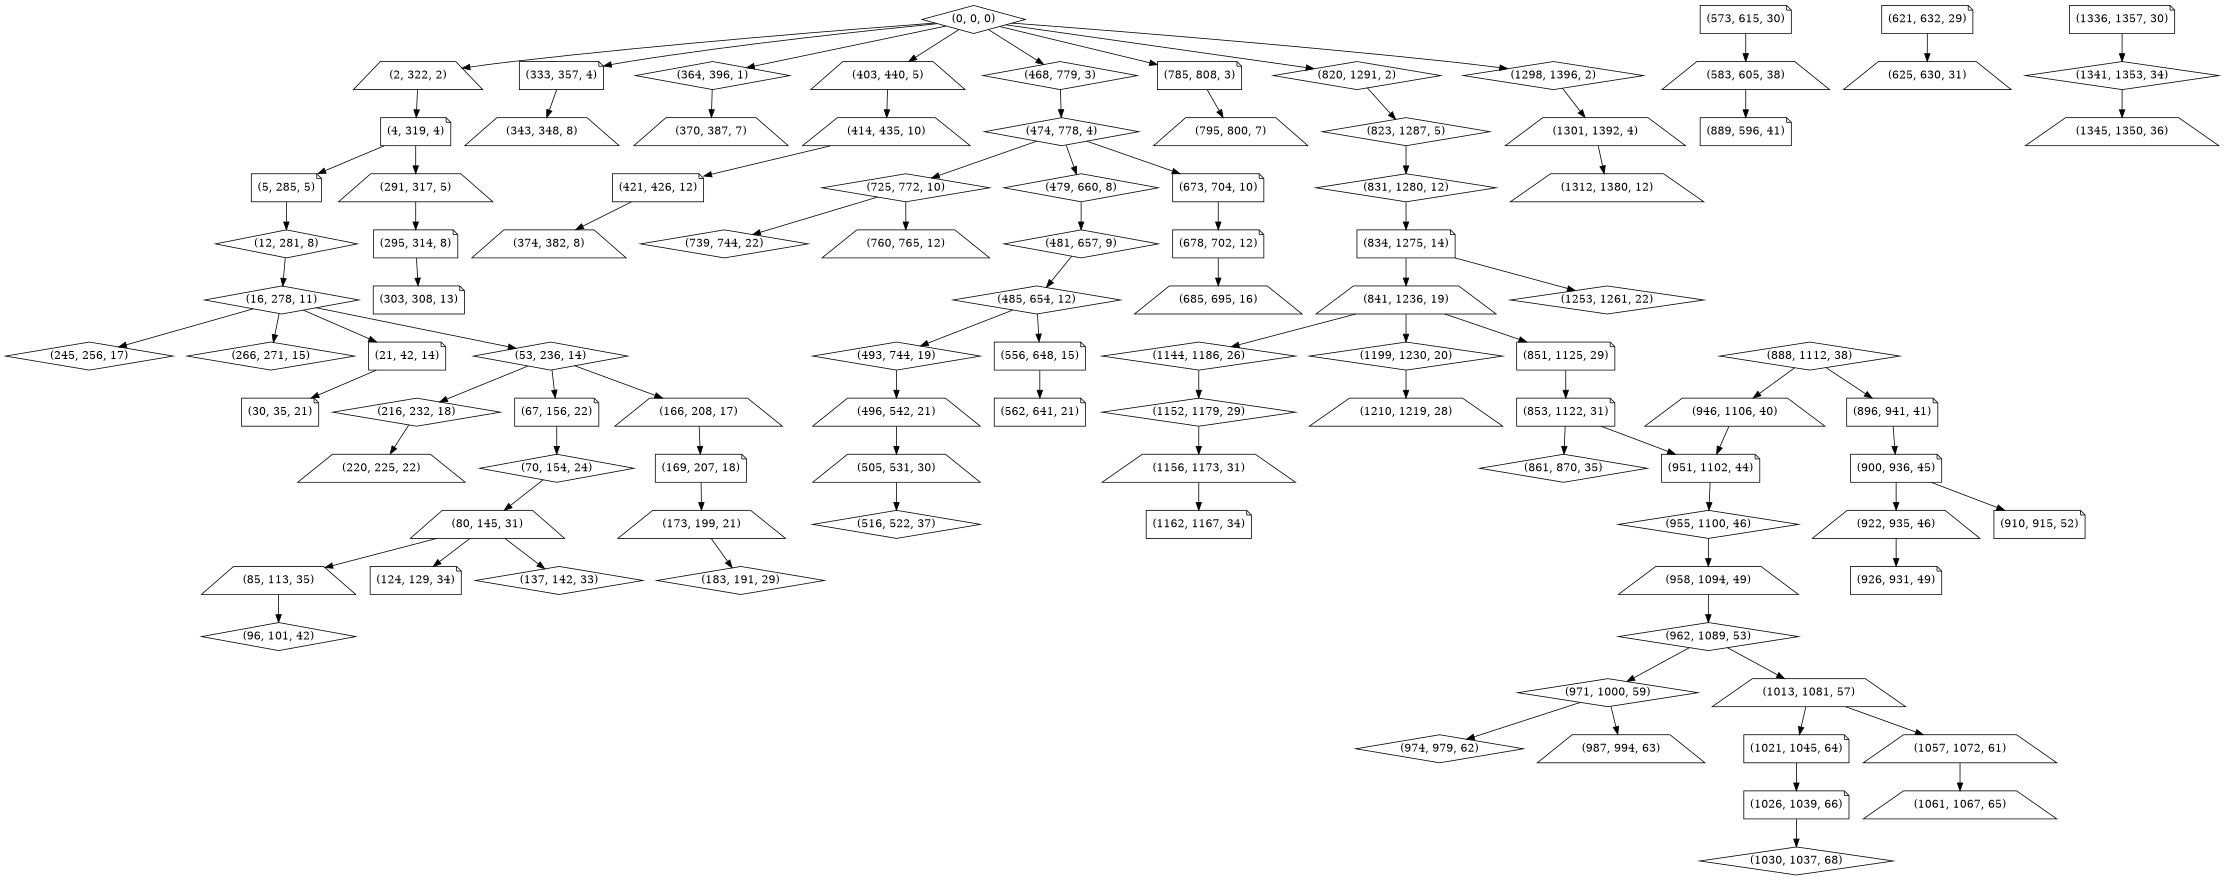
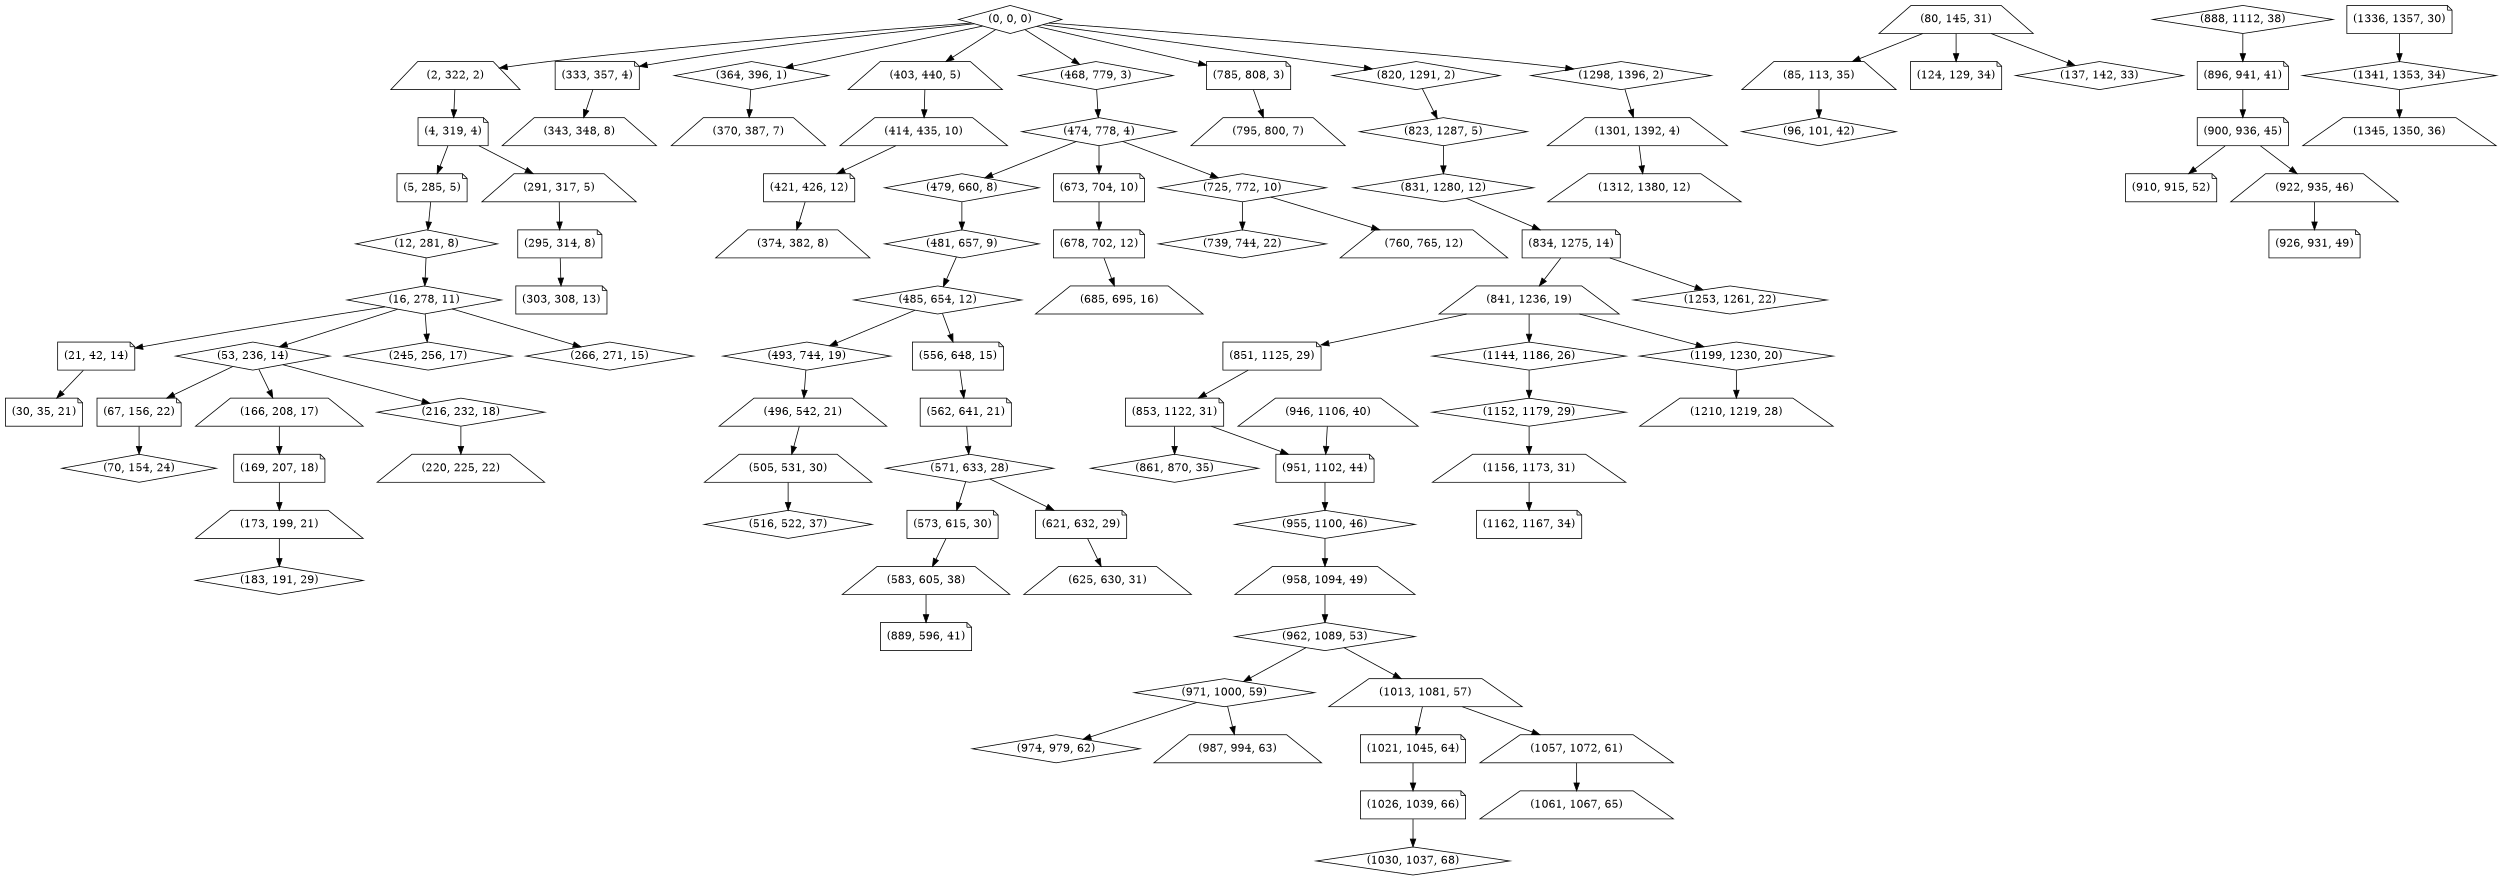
edge "(888, 1112, 38)" -> "(946, 1106, 40)": removed
node "(571, 633, 28)": added
edge "(70, 154, 24)" -> "(80, 145, 31)": removed
